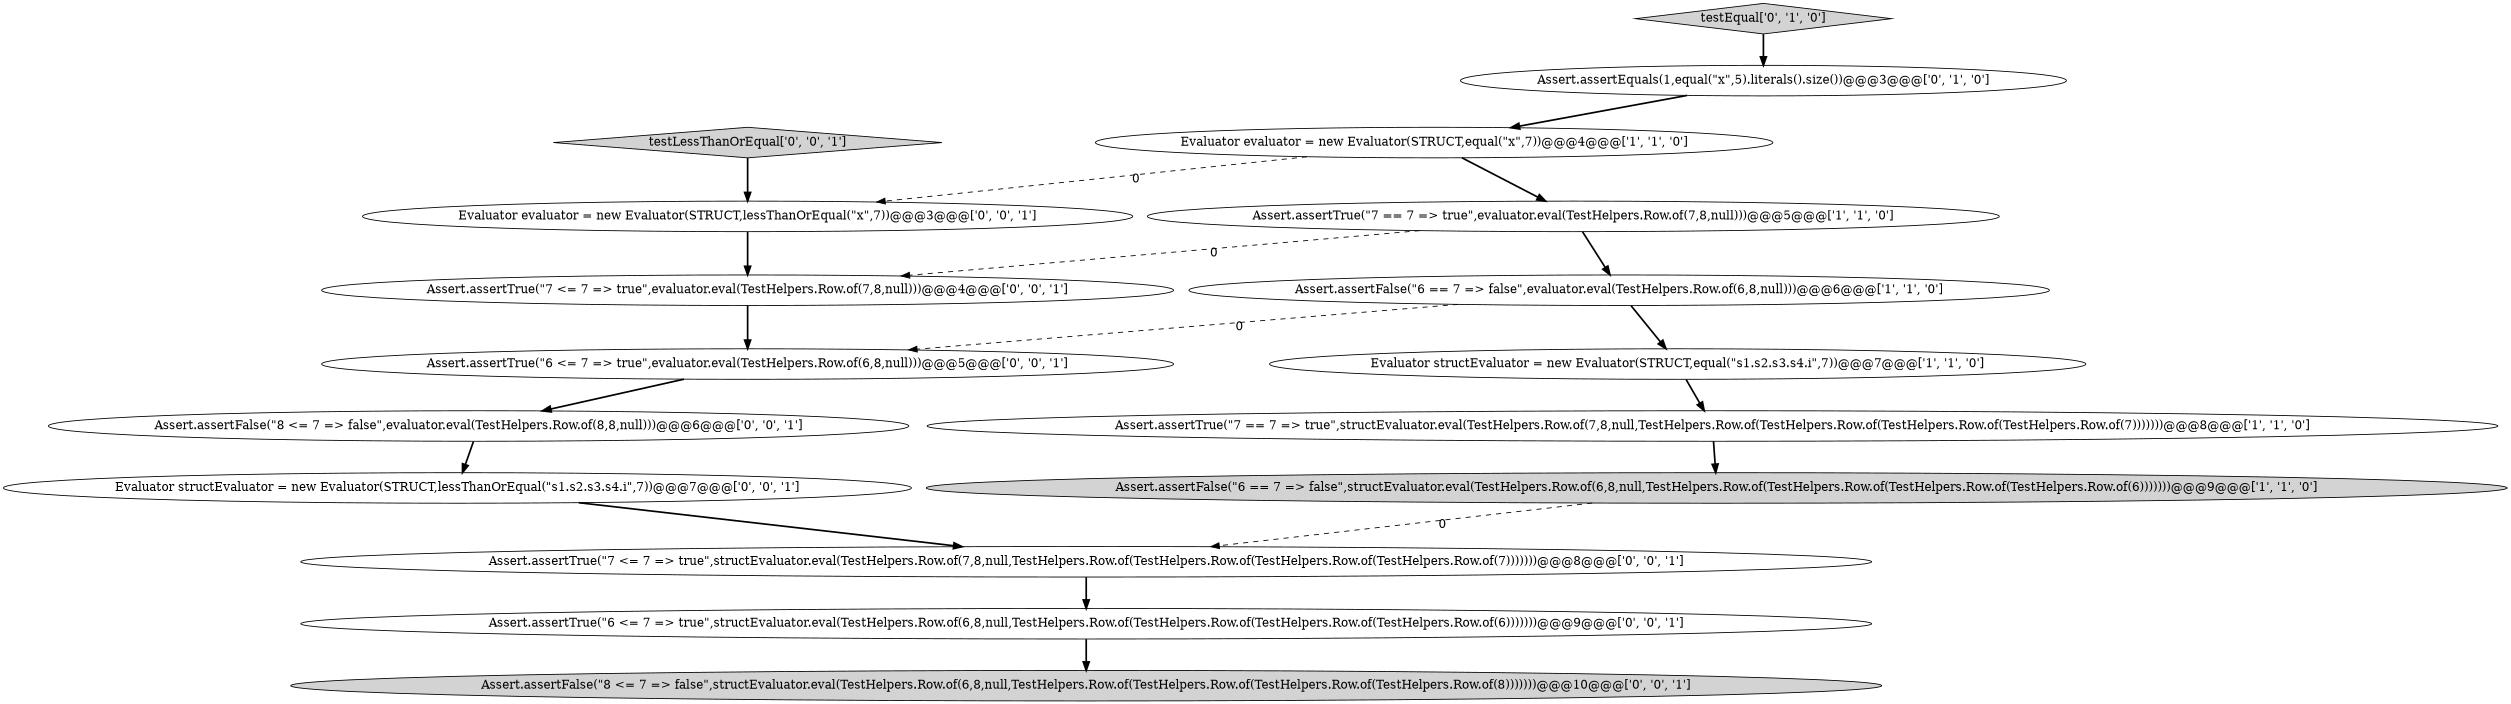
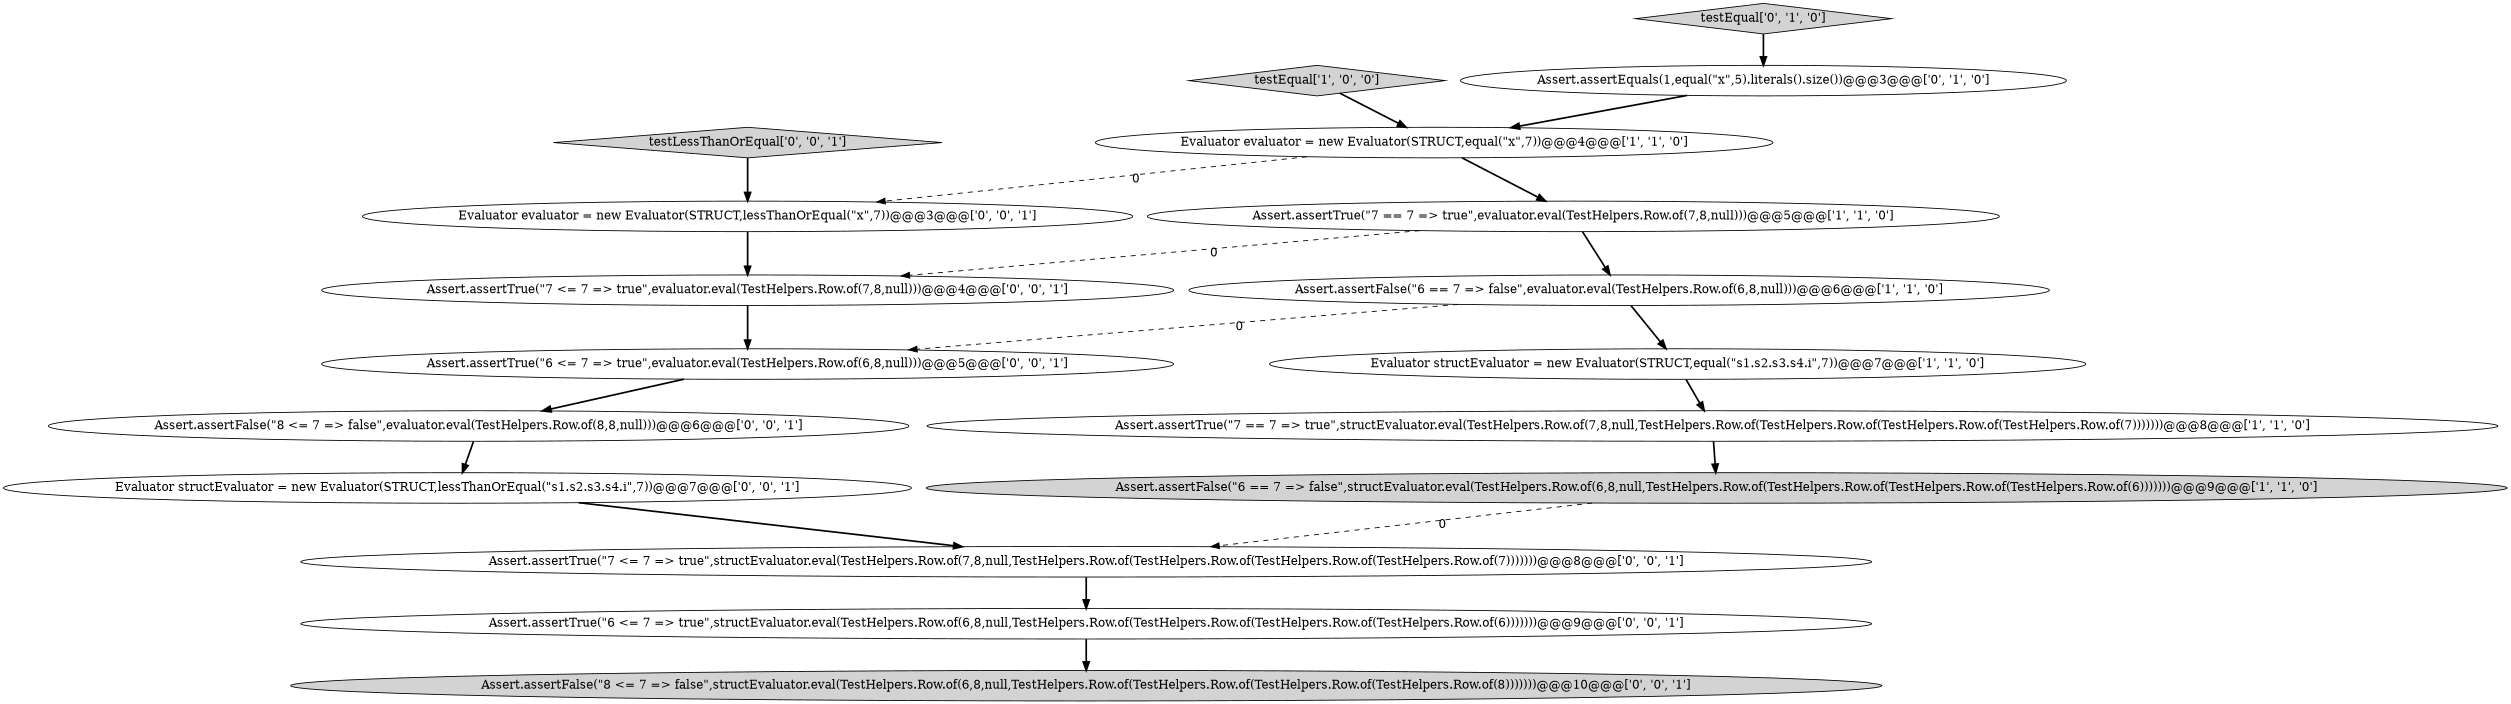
node "testEqual['1', '0', '0']": added
